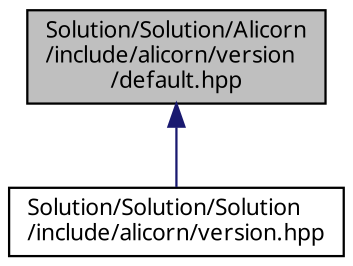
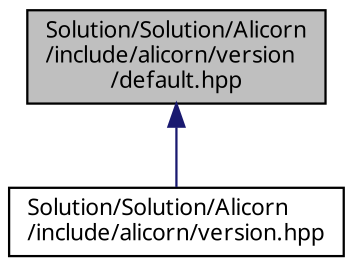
node "Solution/Solution/Solution /include/alicorn/version.hpp": label "Solution/Solution/Solution /include/alicorn/version.hpp" -> "Solution/Solution/Alicorn /include/alicorn/version.hpp"
